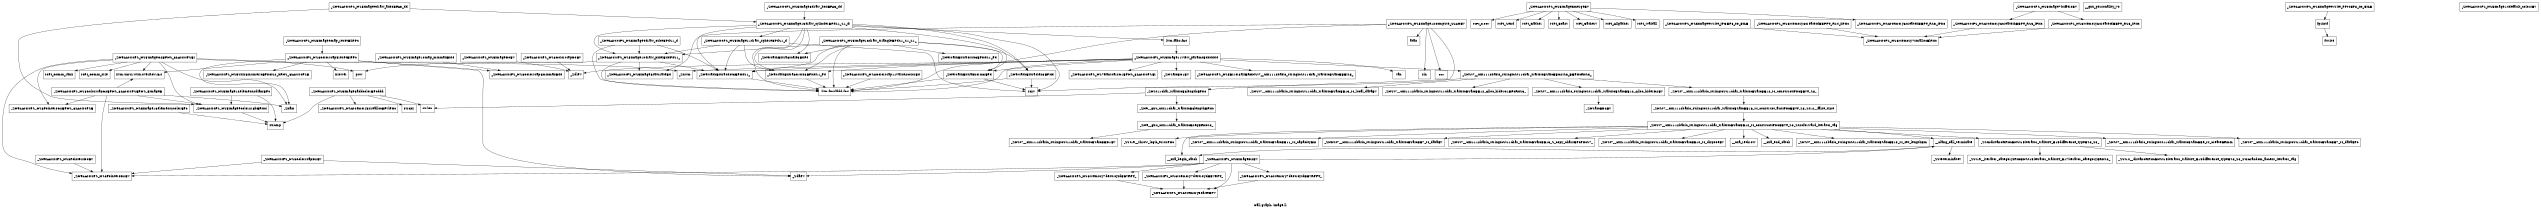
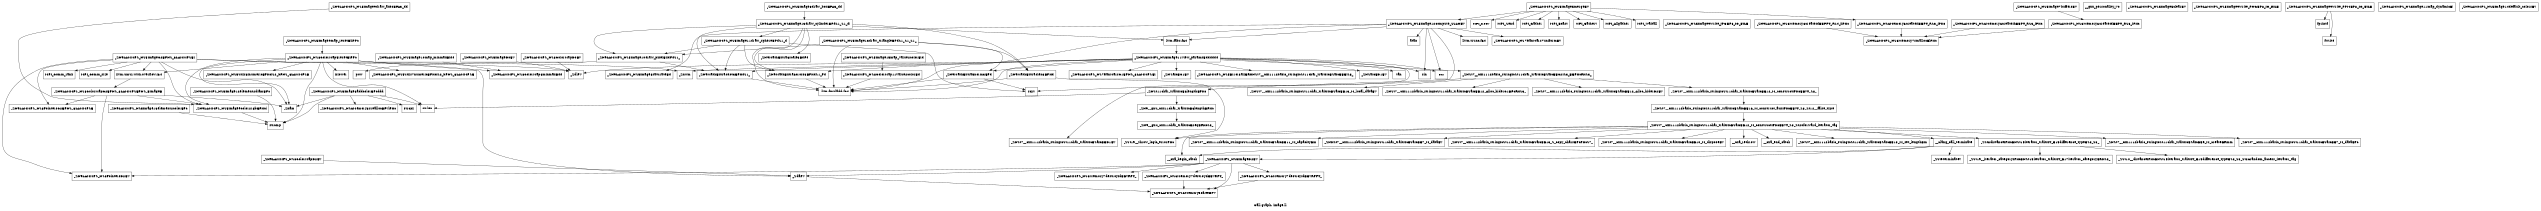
node "_ZN9LAMMPS_NS5Image5clearEv": added
node "_ZN9LAMMPS_NS5Image9write_PNGEP8_IO_FILE": added
node "_ZN9LAMMPS_NS5Image11map_dynamicEi": added
edge "_ZN9LAMMPS_NS5Image9draw_axesEPA3_dd" -> "_ZN9LAMMPS_NS5Image13draw_cylinderEPdS1_S1_di": removed
edge "_ZN9LAMMPS_NS5Image5mergeEv" -> "_ZN9LAMMPS_NS5Image12compute_SSAOEv": added
edge "_ZN9LAMMPS_NS5Image7buffersEv" -> "_ZN9LAMMPS_NS6Memory6createIhEEPT_RS3_iPKc": removed
edge "fprintf" -> "fwrite": now "_ZN9LAMMPS_NS5Image9write_PPMEP8_IO_FILE" -> "fwrite"
edge "_ZN9LAMMPS_NS5Image12compute_SSAOEv" -> "llvm.fabs.f64": added
edge "_ZN9LAMMPS_NS5Image9write_JPGEP8_IO_FILE" -> "_ZN9LAMMPS_NS6Memory7smallocElPKc": now "_ZN9LAMMPS_NS6Memory6createIiEEPT_RS3_iPKc" -> "_ZN9LAMMPS_NS6Memory7smallocElPKc"
edge "_ZN9LAMMPS_NS5Image13draw_cylinderEPdS1_S1_di" -> "sqrt": removed
edge "_ZN9LAMMPS_NS5Image13draw_cylinderEPdS1_S1_di" -> "_ZN9MathExtra5norm3EPd": removed
node "_ZN9LAMMPS_NS5Image9draw_cubeEPdS1_d": removed
node "llvm.trunc.f64": added
node "_ZN9LAMMPS_NS7RanMars7uniformEv": added
edge "_ZN9LAMMPS_NS5Image13draw_triangleEPdS1_S1_S1_" -> "_ZN9MathExtra6scale3EdPd": removed
edge "_ZN9LAMMPS_NS5Image13draw_triangleEPdS1_S1_S1_" -> "_ZN9MathExtra6cross3EPKdS1_Pd": removed
node "_ZN9LAMMPS_NS5Image15map_value2colorEid": added
node "_ZN9MathExtra4sub3EPKdS1_Pd": removed
edge "_ZN9LAMMPS_NS5Image11view_paramsEdddddd" -> "sin": added
edge "_ZN9LAMMPS_NS5Image11view_paramsEdddddd" -> "cos": added
edge "_ZN9LAMMPS_NS5ImageC2EPNS_6LAMMPSEi" -> "pow": now "_ZN9LAMMPS_NS5ImageC2EPNS_6LAMMPSEi" -> "_ZdlPv"
edge "_ZN9LAMMPS_NS5Image10draw_pixelEiidPdS1_" -> "_ZN9LAMMPS_NS5Image8saturateEd": removed
edge "_ZN9LAMMPS_NS5Image13draw_triangleEPdS1_S1_S1_" -> "_ZN9MathExtra4dot3EPKdS1_": removed
node "_ZN9LAMMPS_NS5utils7numericEPKciS2_bPNS_6LAMMPSE": added
node "_ZNSaIcED1Ev": added
edge "_ZN9MathExtra4len3EPKd" -> "sqrt": now "_ZN9MathExtra4len3EPKd" -> "_ZSt19__throw_logic_errorPKc"
edge "_ZN9LAMMPS_NS8ColorMapC2EPNS_6LAMMPSEPNS_5ImageE" -> "llvm.umul.with.overflow.i64": reversed
edge "_ZN9LAMMPS_NS8ColorMap5resetEiPPc" -> "strlen": added
edge "_ZN9LAMMPS_NS5Image10draw_pixelEiidPdS1_" -> "llvm.fmuladd.f64": removed
edge "_ZN9LAMMPS_NS8ColorMap5resetEiPPc" -> "strcmp": added
edge "_ZN9LAMMPS_NS5Image12element2diamEPc" -> "_ZN9LAMMPS_NS5Image9color2rgbEPKci": now "_ZN9LAMMPS_NS8ColorMap5resetEiPPc" -> "_ZN9LAMMPS_NS5Image9color2rgbEPKci"
edge "_ZN9LAMMPS_NS5Image8addcolorEPcddd" -> "_Znam": added
node "_ZNSaIcED2Ev": removed
edge "_ZN9__gnu_cxx11char_traitsIcE2eqERKcS3_" -> "_ZNSt7__cxx1112basic_stringIcSt11char_traitsIcESaIcEED1Ev": now "_ZN9LAMMPS_NS5Image11view_paramsEdddddd" -> "_ZNSt7__cxx1112basic_stringIcSt11char_traitsIcESaIcEED1Ev"
edge "_ZN9LAMMPS_NS5ImageD2Ev" -> "__clang_call_terminate": reversed
node "_ZN9LAMMPS_NS8PointersD0Ev": removed
edge "_ZN9LAMMPS_NS8ColorMapD2Ev" -> "_ZN9LAMMPS_NS8PointersD2Ev": removed
edge "_ZN9LAMMPS_NS6Memory7destroyIdEEvRPT_" -> "_ZN9LAMMPS_NS6Memory5sfreeEPv": now "_ZdaPv" -> "_ZN9LAMMPS_NS6Memory5sfreeEPv"
